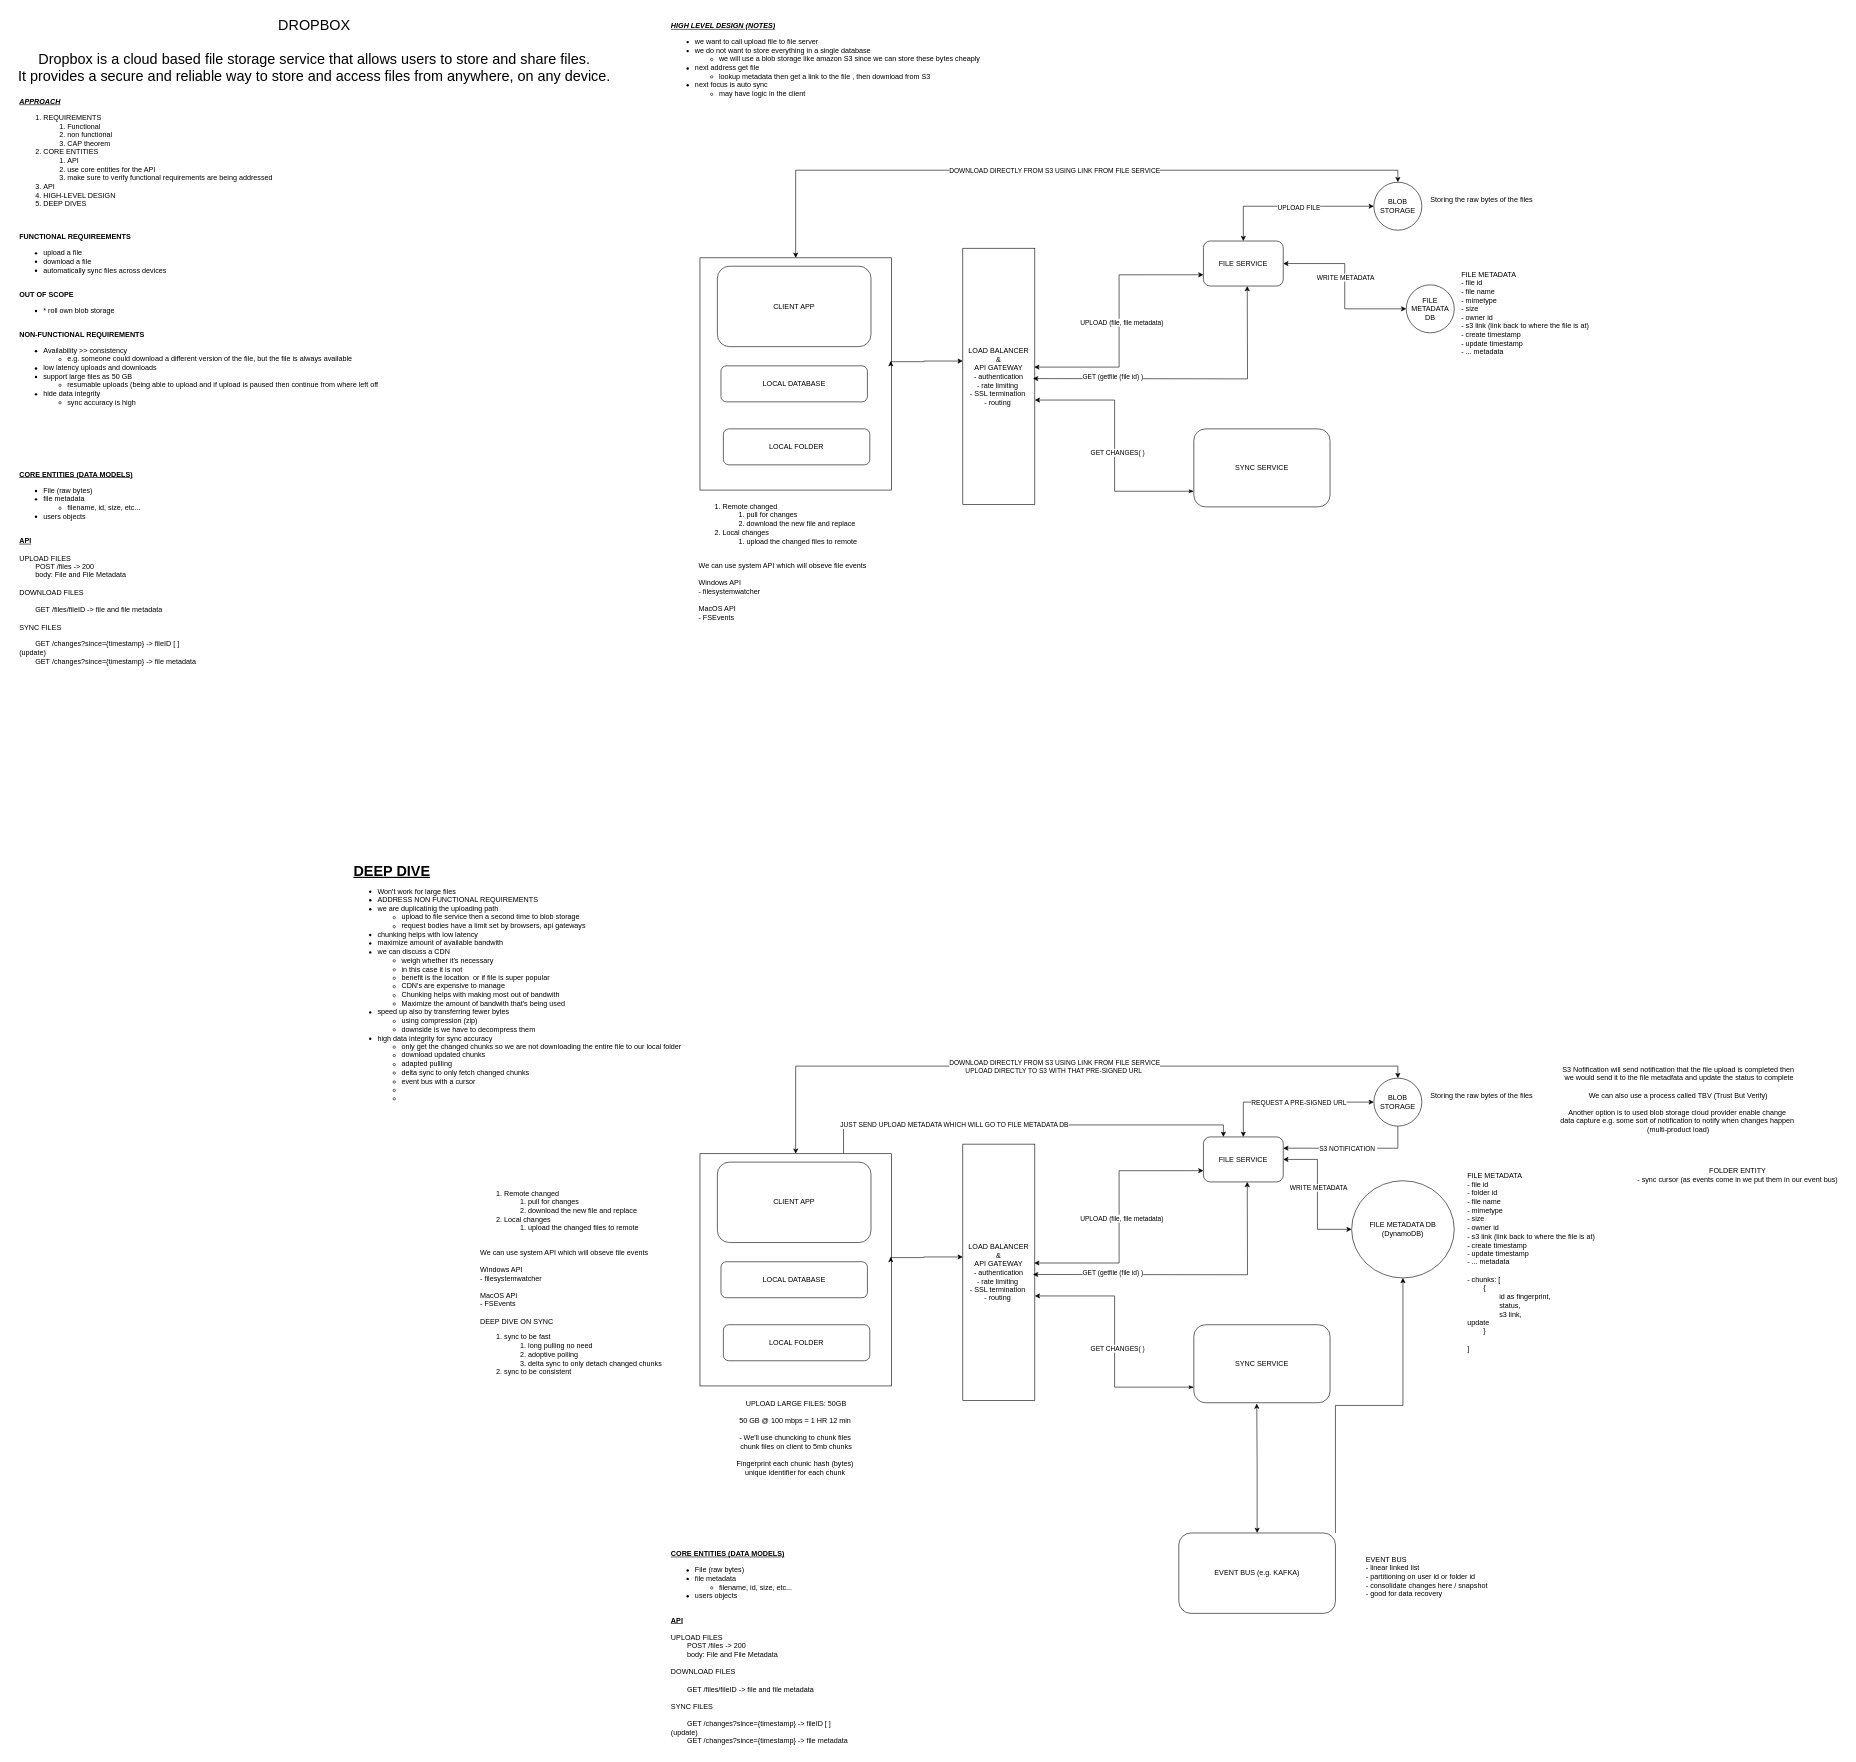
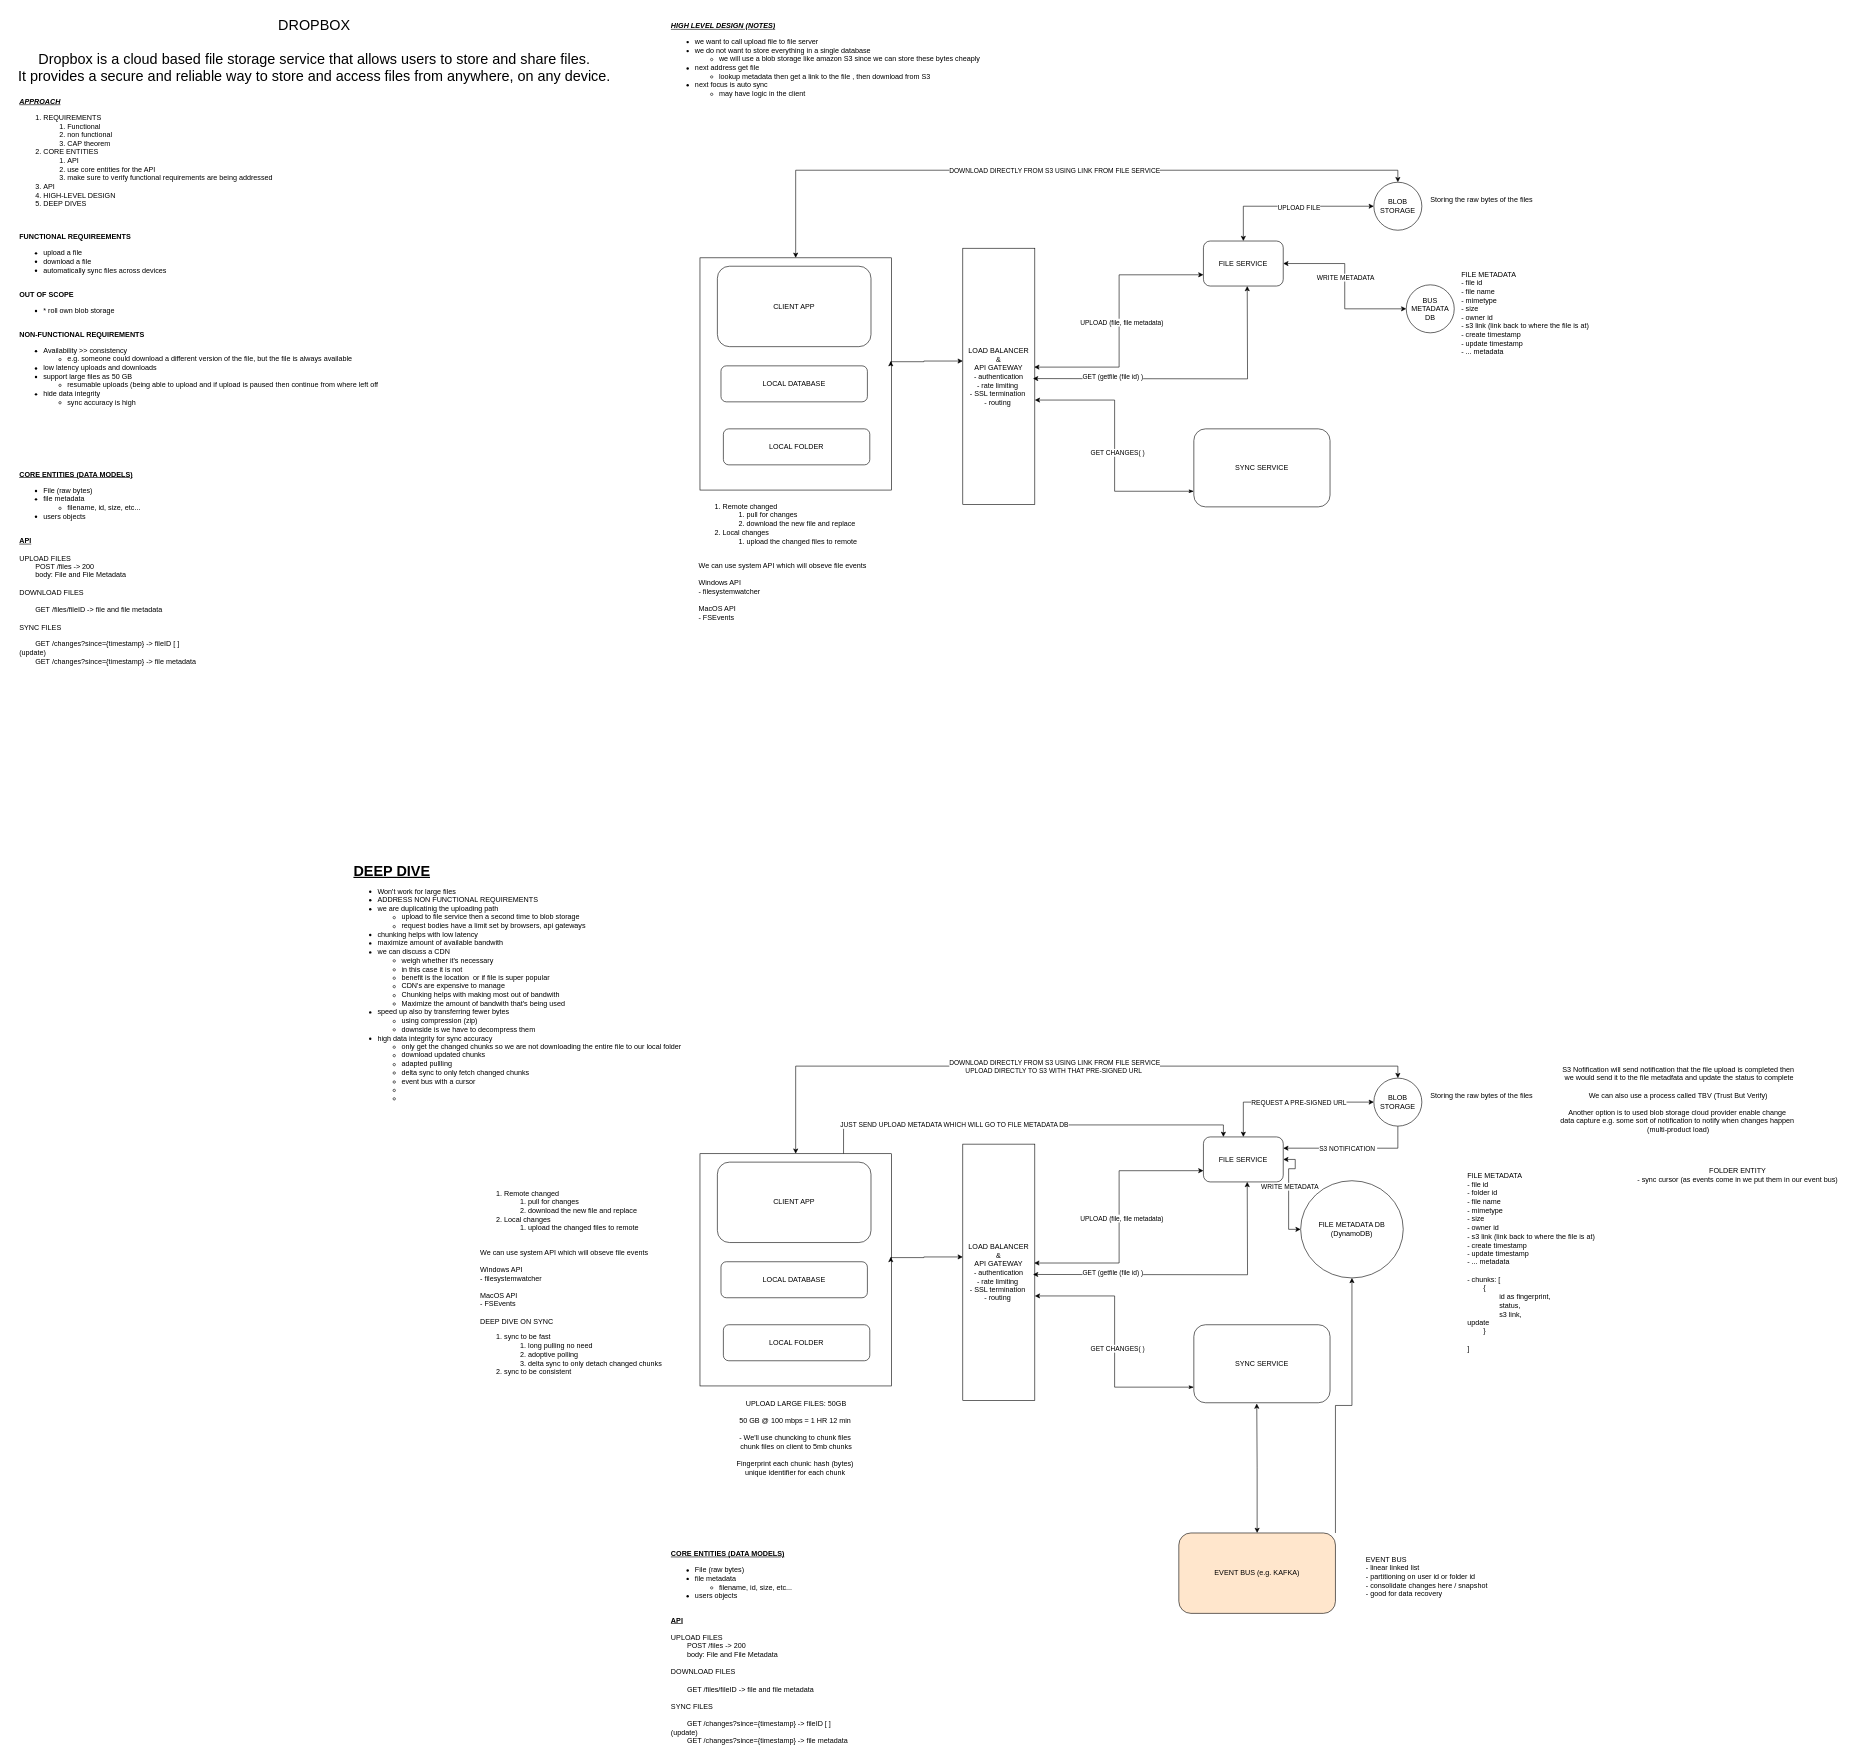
node "FILE METADATA DB": label "FILE METADATA DB" -> "BUS METADATA DB"
node "FILE METADATA DB (DynamoDB)": moved (1403, 1229) -> (1352, 1229)
node "EVENT BUS (e.g. KAFKA)": fillcolor #ffffff -> #ffe6cc
